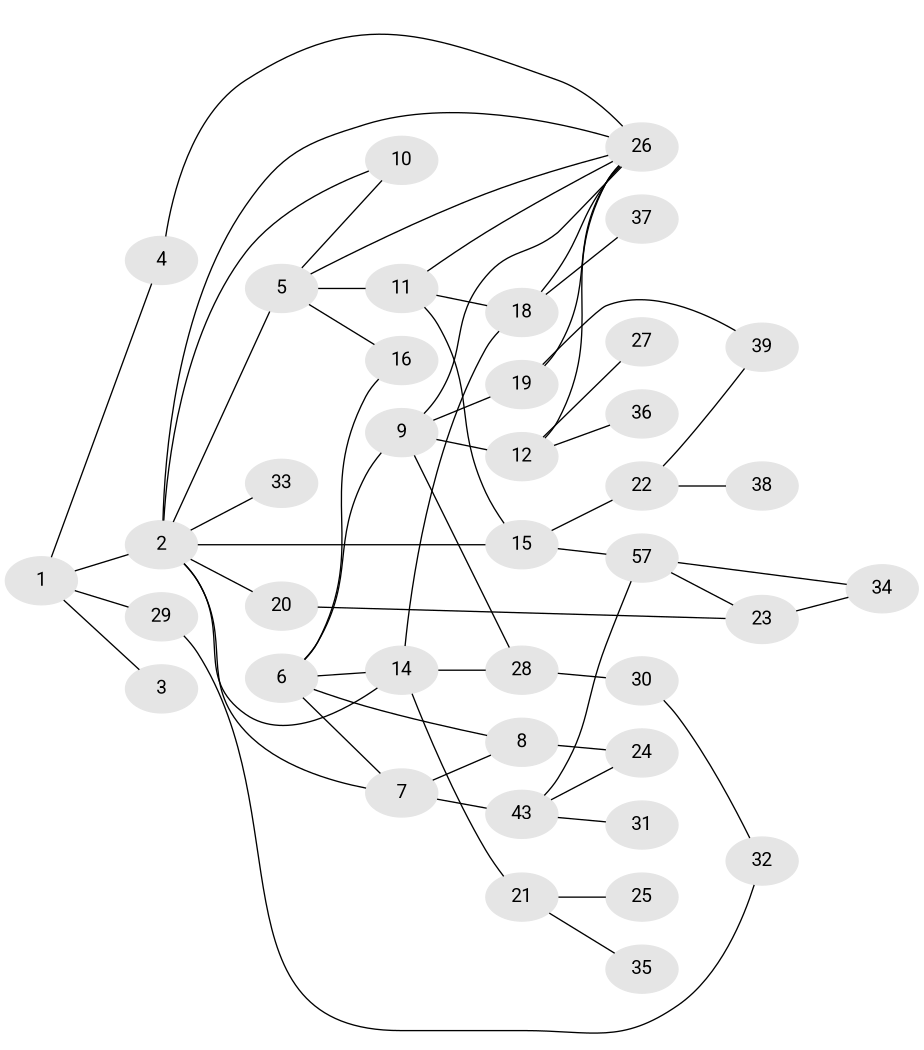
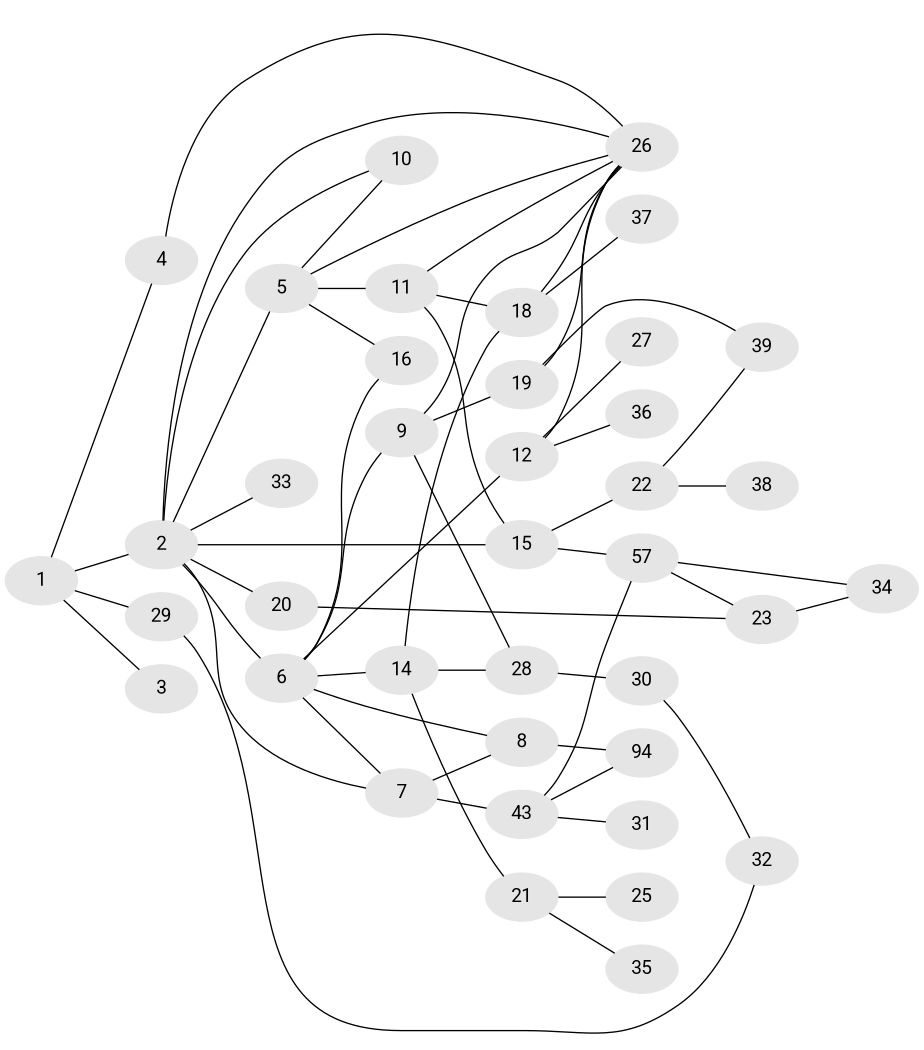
edge "9" -- "12": now "6" -- "12"
edge "2" -- "14": now "2" -- "6"
node "24": label "24" -> "94"
